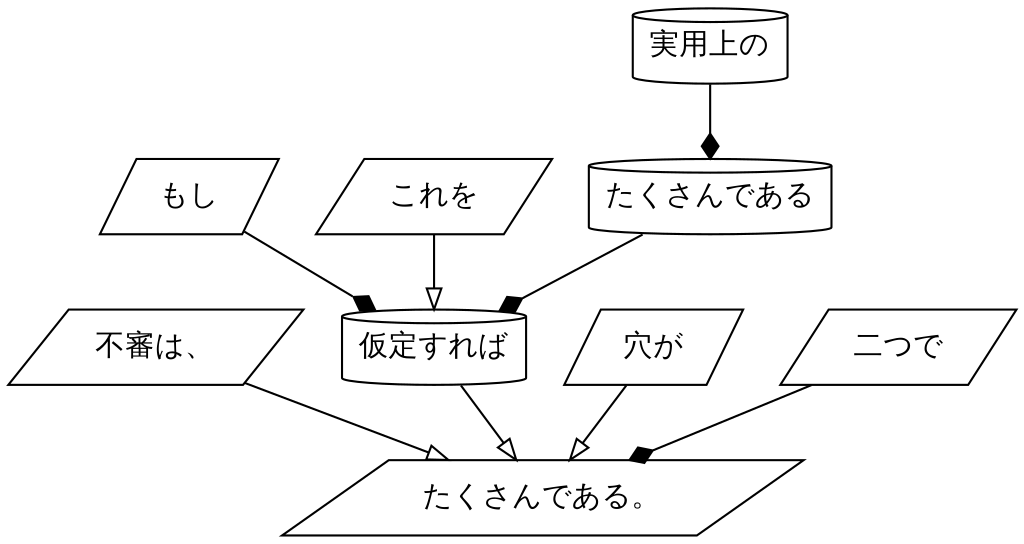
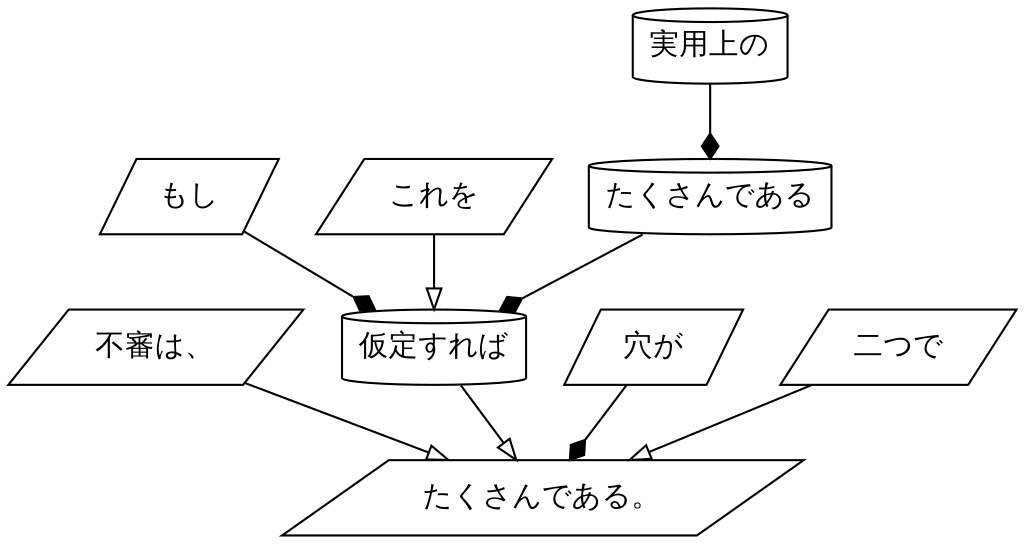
edge "穴が" -> "たくさんである。": arrowhead onormal -> diamond
edge "二つで" -> "たくさんである。": arrowhead diamond -> onormal
